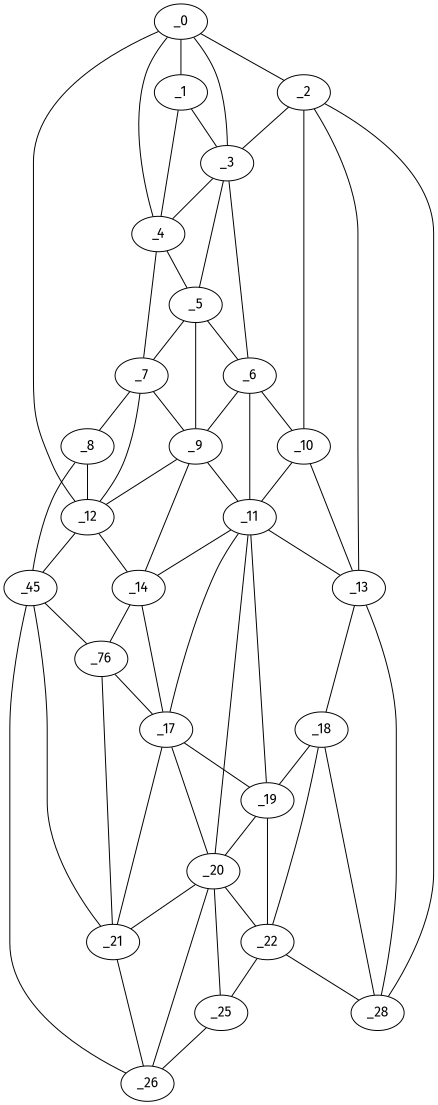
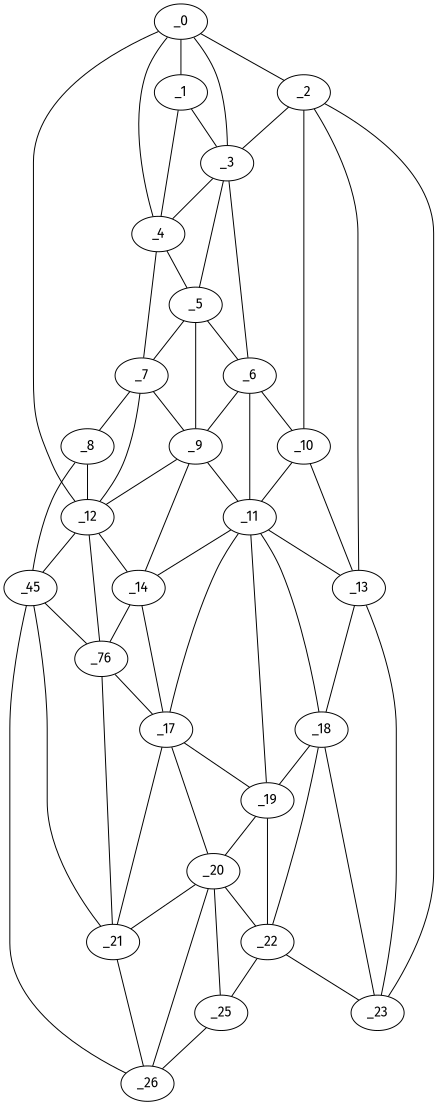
edge "_12" -- "_76": added
edge "_11" -- "_20": now "_11" -- "_18"
node "_28": label "_28" -> "_23"
